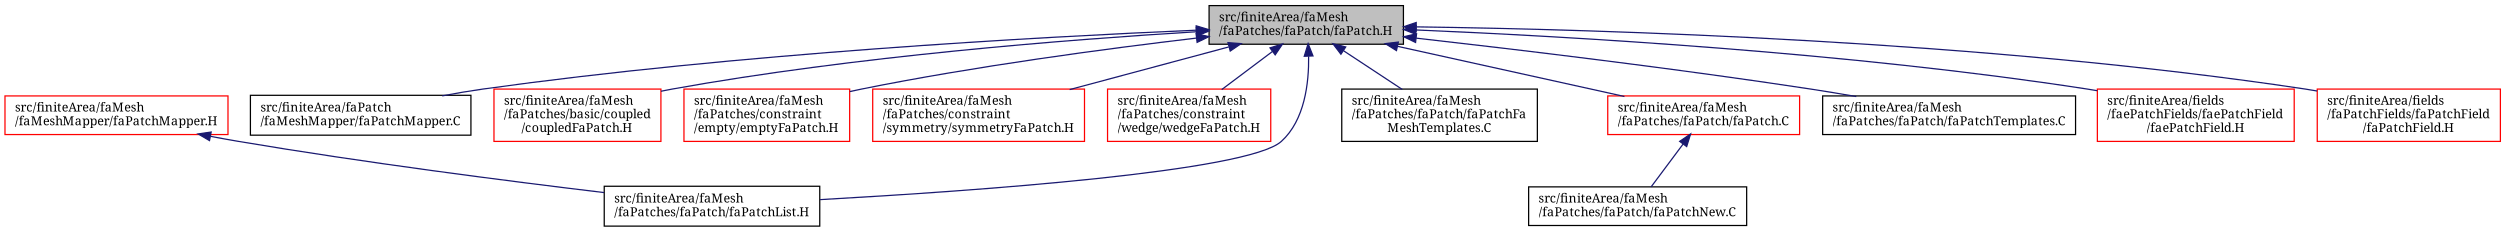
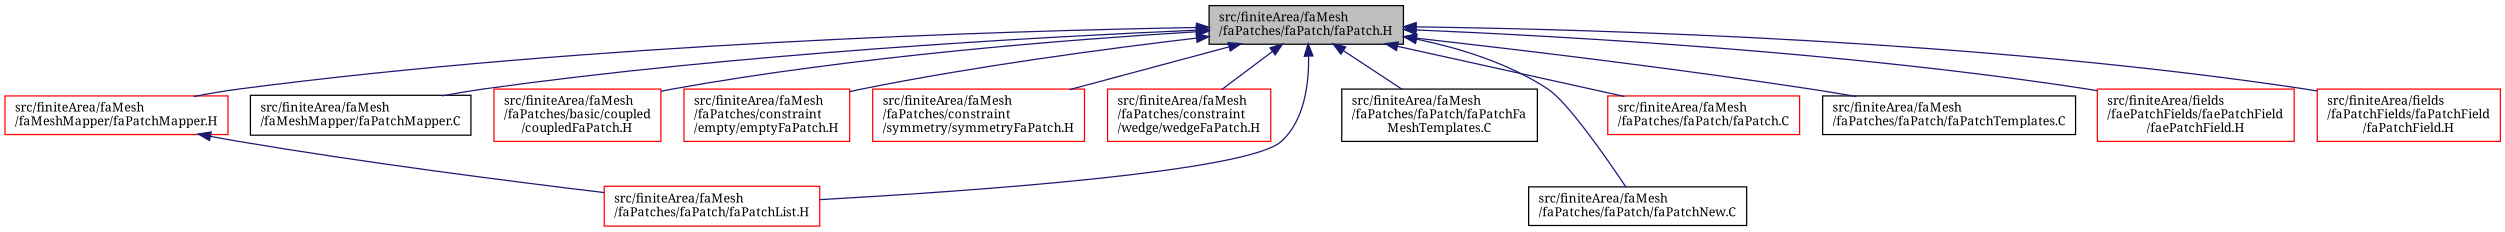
edge "src/finiteArea/faMesh /faMeshMapper/faPatchMapper.H" -> "src/finiteArea/faMesh /faPatches/faPatch/faPatch.H": added
node "src/finiteArea/faPatch /faMeshMapper/faPatchMapper.C": label "src/finiteArea/faPatch /faMeshMapper/faPatchMapper.C" -> "src/finiteArea/faMesh /faMeshMapper/faPatchMapper.C"
edge "src/finiteArea/faMesh /faPatches/faPatch/faPatchNew.C" -> "src/finiteArea/faMesh /faPatches/faPatch/faPatch.C": now "src/finiteArea/faMesh /faPatches/faPatch/faPatchNew.C" -> "src/finiteArea/faMesh /faPatches/faPatch/faPatch.H"
node "src/finiteArea/faMesh /faPatches/faPatch/faPatchList.H": color black -> red
